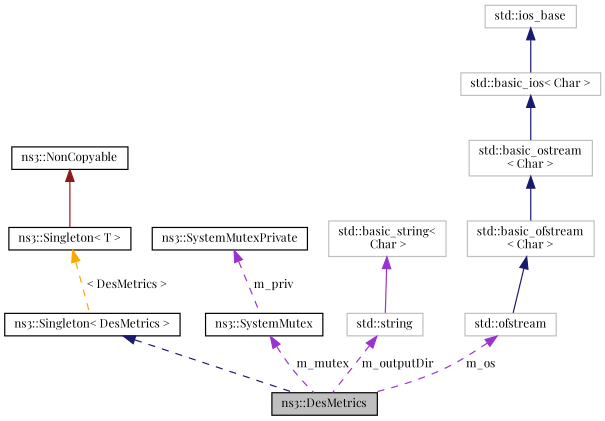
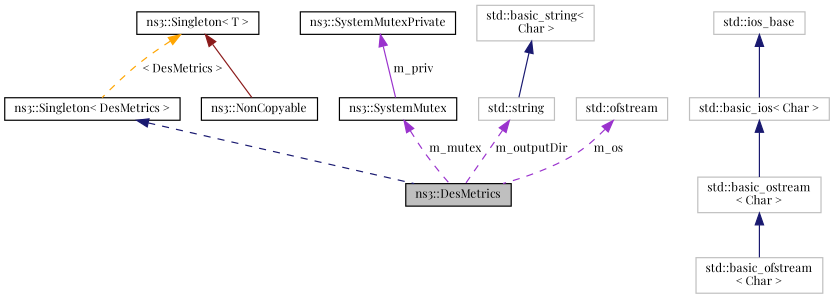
edge "ns3::Singleton< T >" -> "ns3::NonCopyable": reversed
edge "ns3::SystemMutex" -> "ns3::SystemMutexPrivate": style dashed -> solid
edge "std::string" -> "std::basic_string< Char >": color darkorchid3 -> midnightblue
edge "std::ofstream" -> "std::basic_ofstream < Char >": removed
